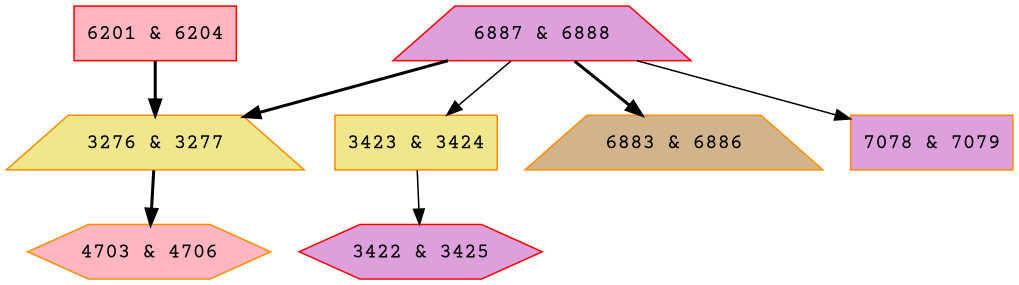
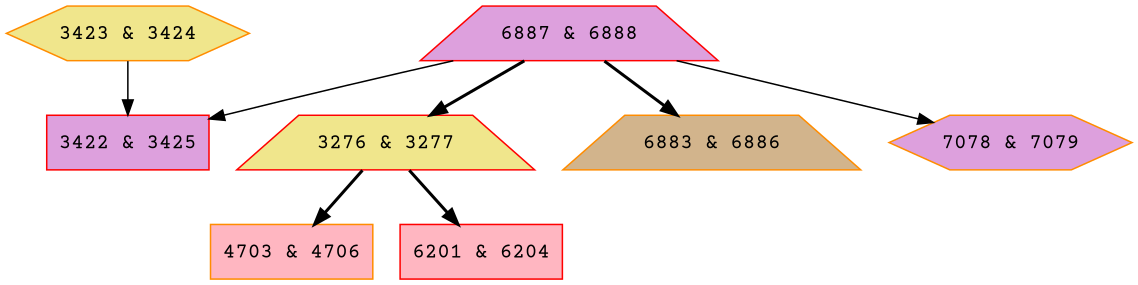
edge "6201 & 6204" -> "3276 & 3277": reversed
edge "6887 & 6888" -> "3423 & 3424": now "6887 & 6888" -> "3422 & 3425"
node "3276 & 3277": color darkorange -> red
node "3423 & 3424": shape box -> hexagon
node "7078 & 7079": shape box -> hexagon
node "4703 & 4706": shape hexagon -> box
node "3422 & 3425": shape hexagon -> box
